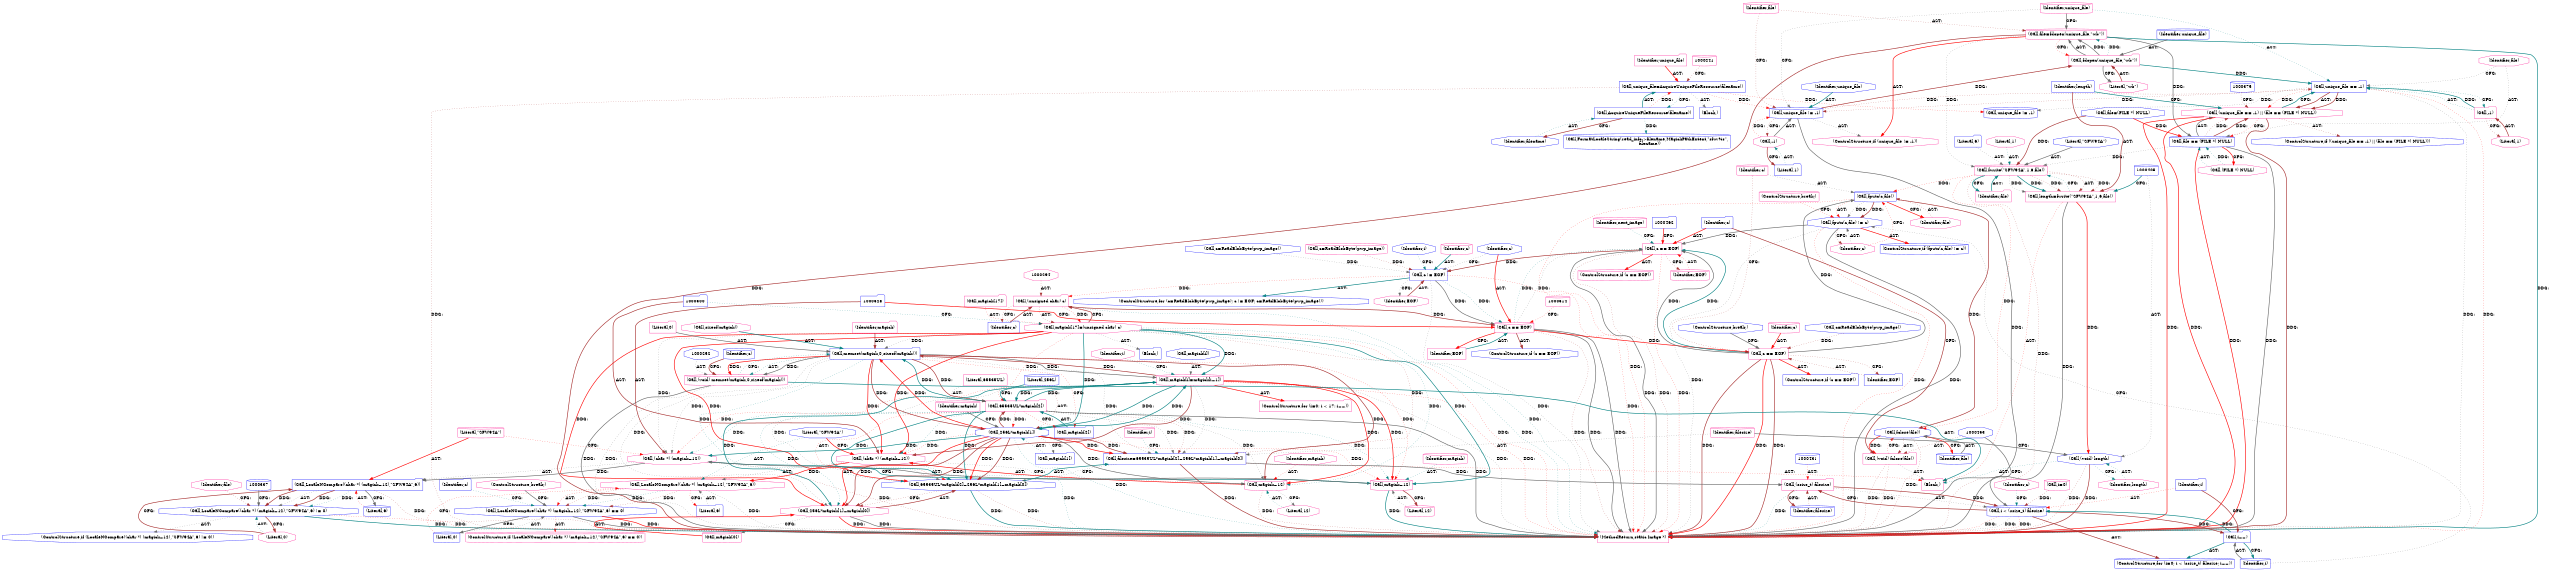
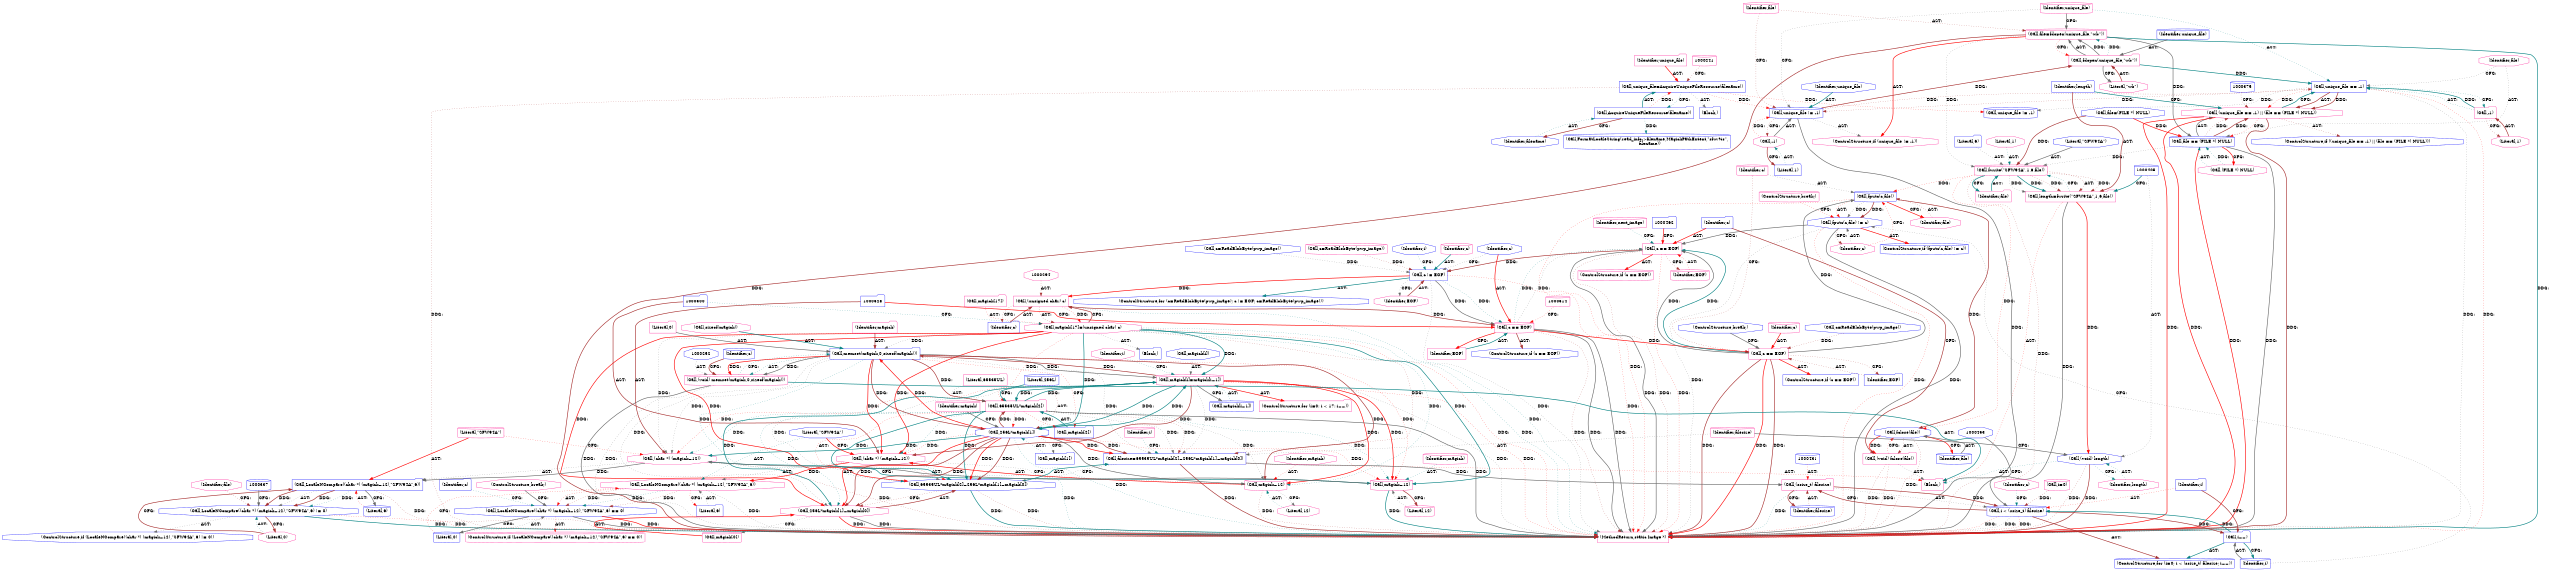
edge "(Call,c != EOF)" -> "(Call,(unsigned char) c)": style dotted -> bold
edge "(Call,65535UL*magick[2])" -> "(Call,memset(magick,0,sizeof(magick)))": removed, label "DDG:"
node "(Call,magick[i+1])": added
edge "1000453" -> "(Call,(void) fclose(file))": removed, label "AST:"
